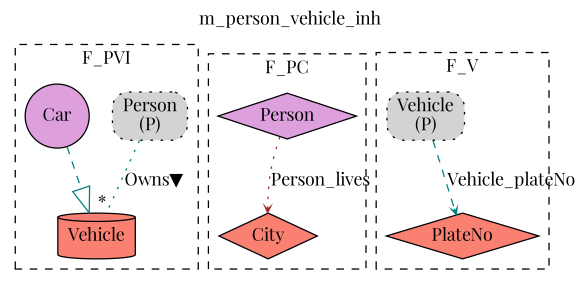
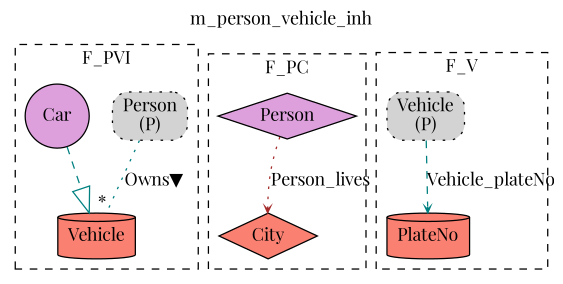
node "PlateNo": shape diamond -> cylinder
